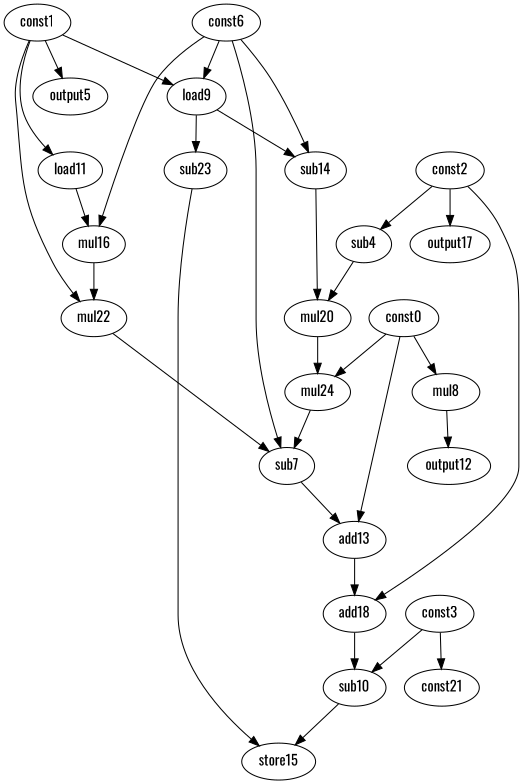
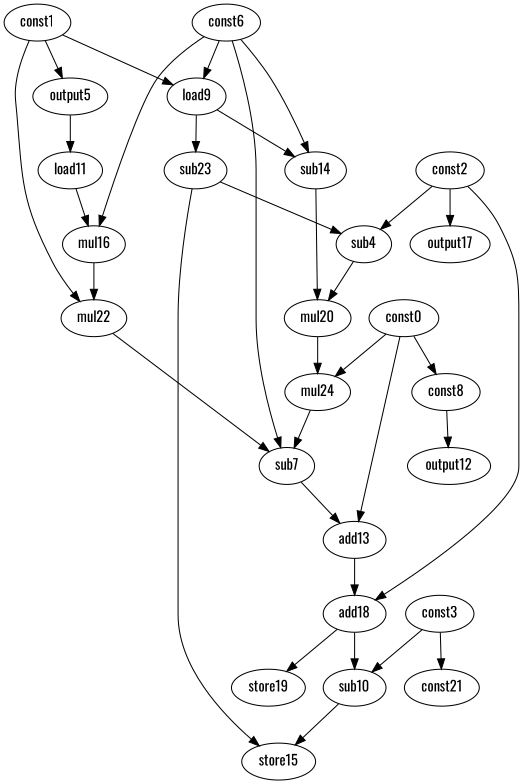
edge "const1" -> "load11": now "output5" -> "load11"
edge "sub23" -> "sub4": added
node "mul8": label "mul8" -> "const8"
node "store19": added
